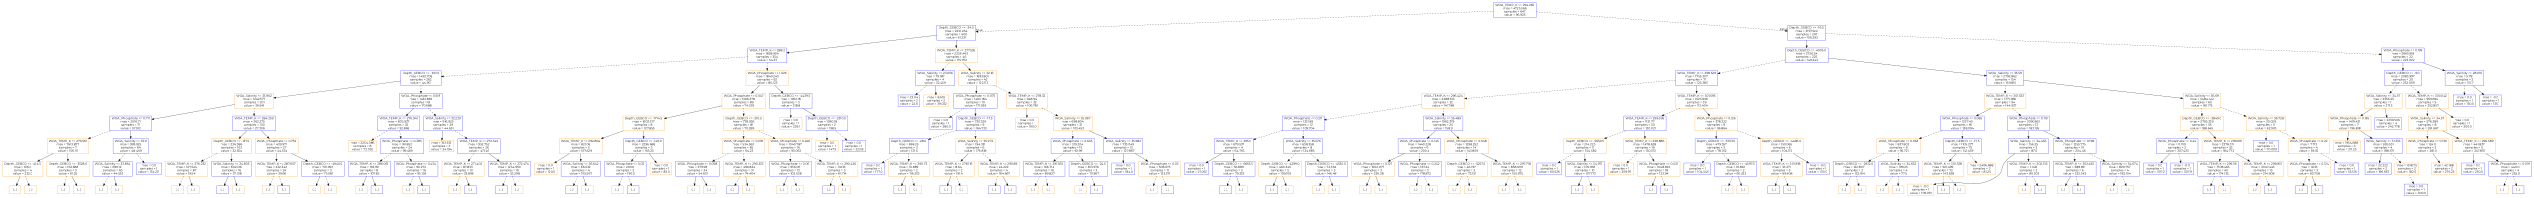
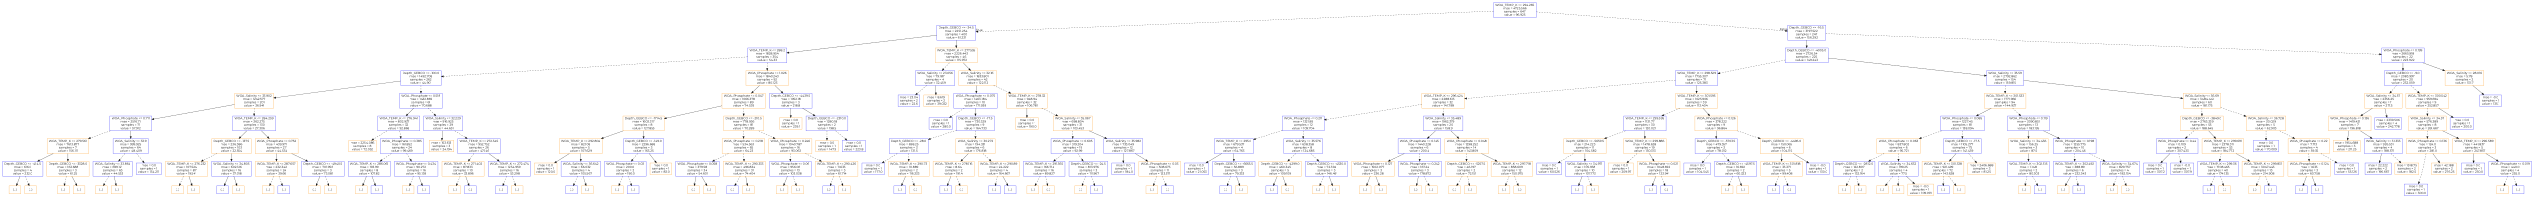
node "WOA_Salinity <= 28.016 mse = 5.78 samples = 2 value = 131.7": color blue -> darkorange
node "mse = 0.0 samples = 1 value = 130.0": removed
node "mse = 0.0 samples = 1 value = 200.0": color darkorange -> blue
node "WOA_Salinity <= 34.436 mse = 156.25 samples = 3 value = 87.5": color blue -> darkorange
node "Depth_GEBCO <= -414.5 mse = 616.0 samples = 4 value = 232.0": color darkorange -> blue
edge "mse = 1518.75 samples = 2 value = 182.5" -> "mse = 0.0 samples = 1 value = 300.0": now "WOA_Phosphate <= 0.136 mse = 124.0 samples = 3 value = 281.0" -> "mse = 0.0 samples = 1 value = 300.0"
edge "WOA_Salinity <= 34.436 mse = 156.25 samples = 3 value = 87.5" -> "mse = -0.0 samples = 1 value = 109.091": now "WOA_Salinity <= 34.632 mse = 199.25 samples = 4 value = 77.5" -> "mse = -0.0 samples = 1 value = 109.091"
